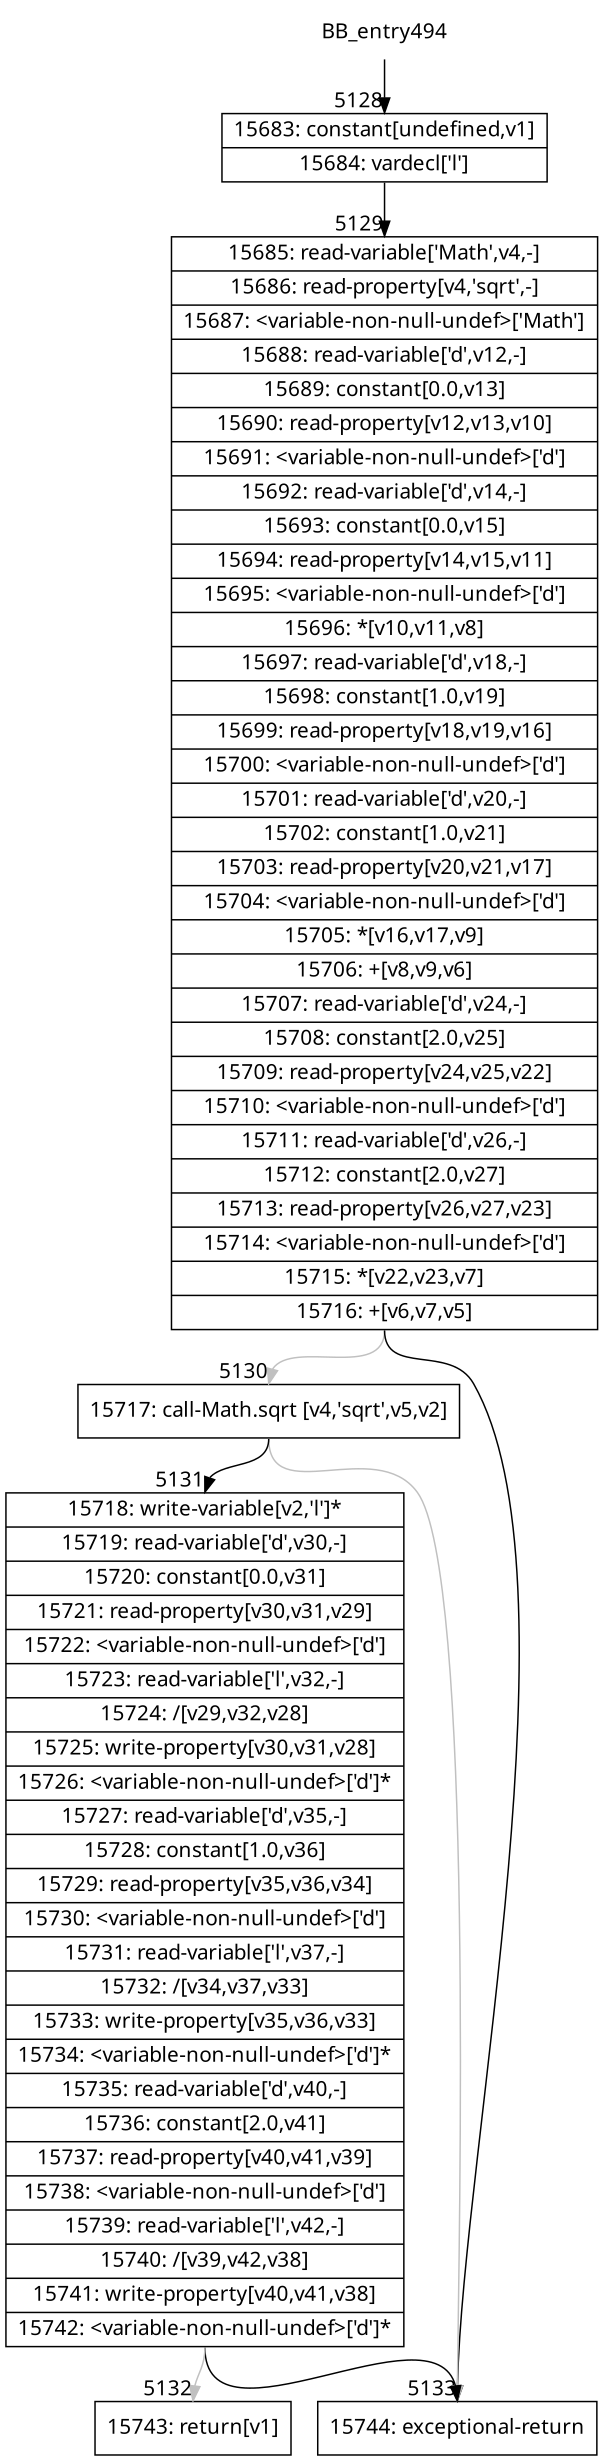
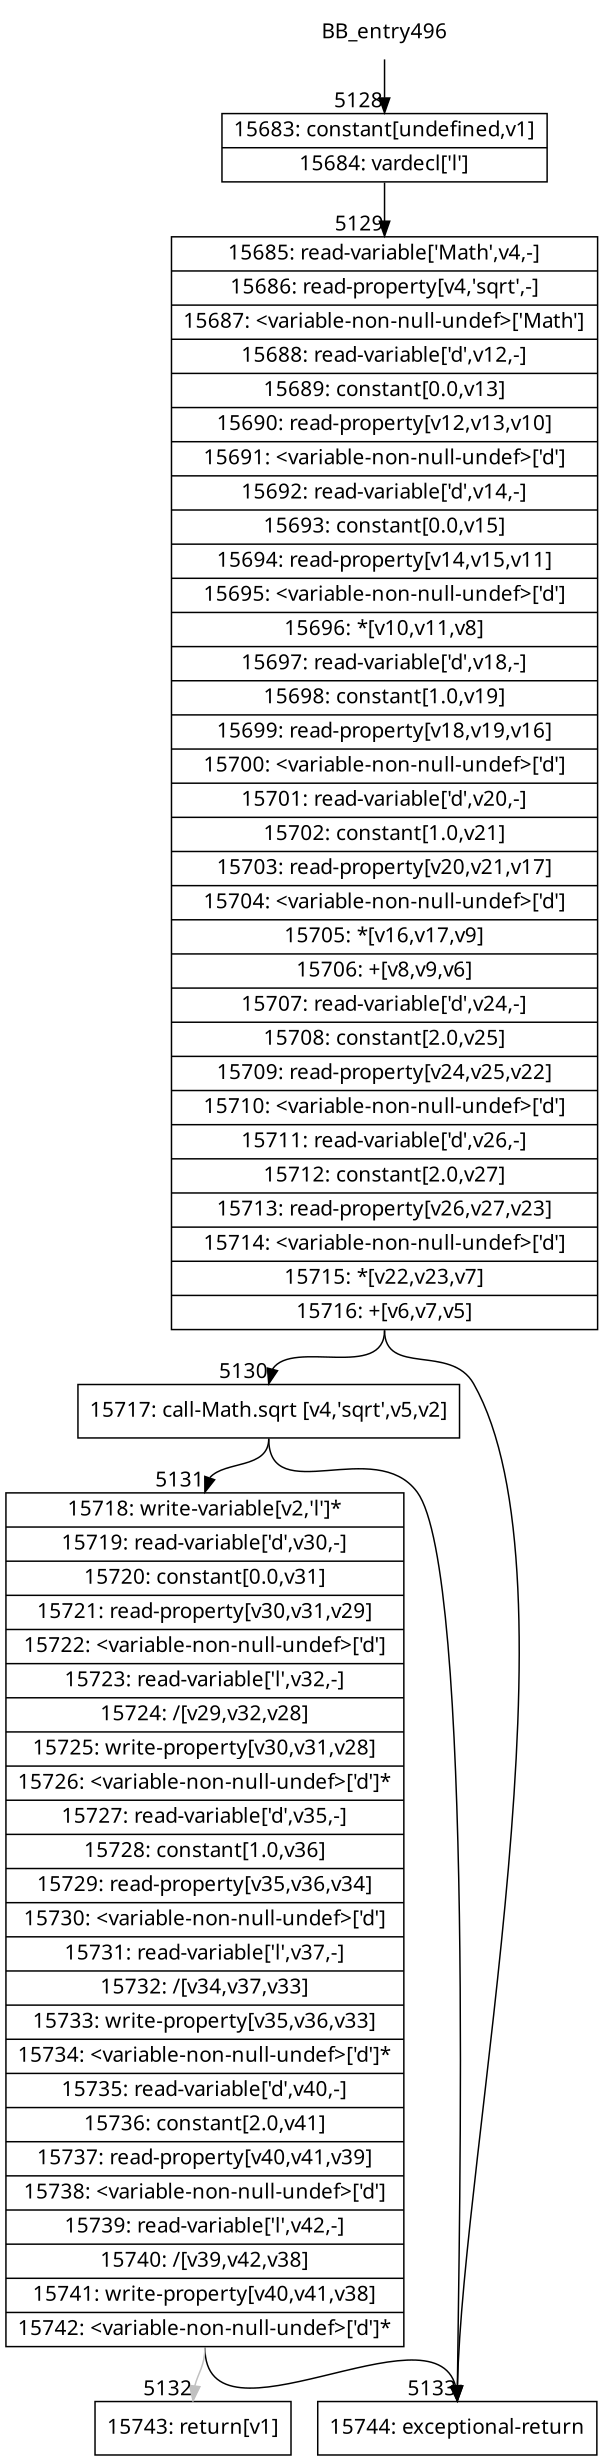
node "BB_entry494": label "BB_entry494" -> "BB_entry496"
edge "15685: read-variable['Math',v4,-]" -> "15717: call-Math.sqrt [v4,'sqrt',v5,v2]": color gray -> black
edge "15717: call-Math.sqrt [v4,'sqrt',v5,v2]" -> "15744: exceptional-return": color gray -> black
